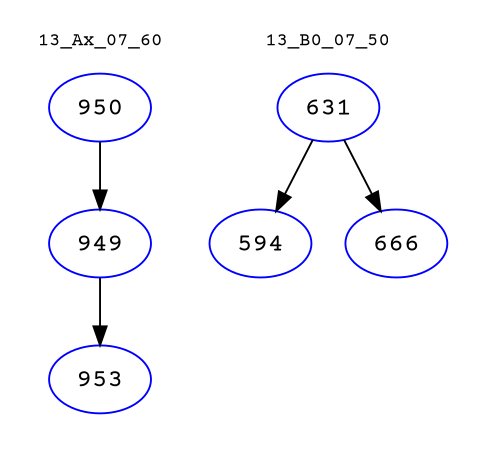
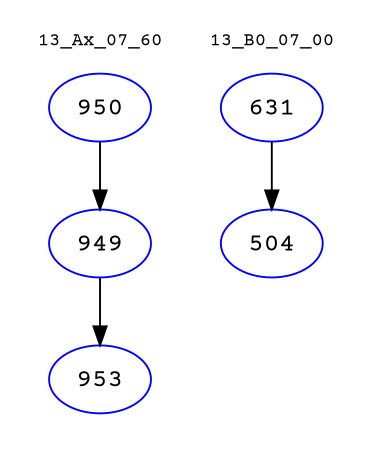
cluster "13_B0_07_50": label "13_B0_07_50" -> "13_B0_07_00"
node "594": label "594" -> "504"
node "666": removed
